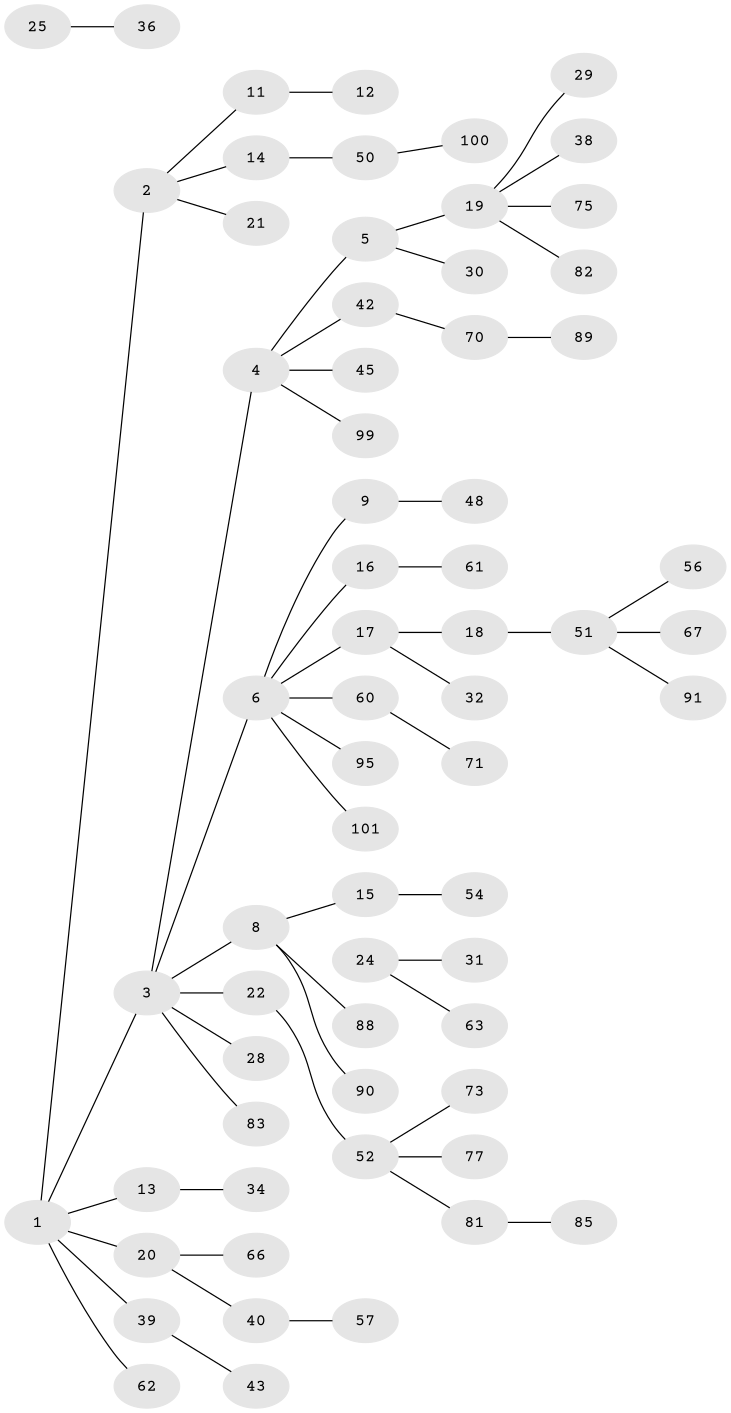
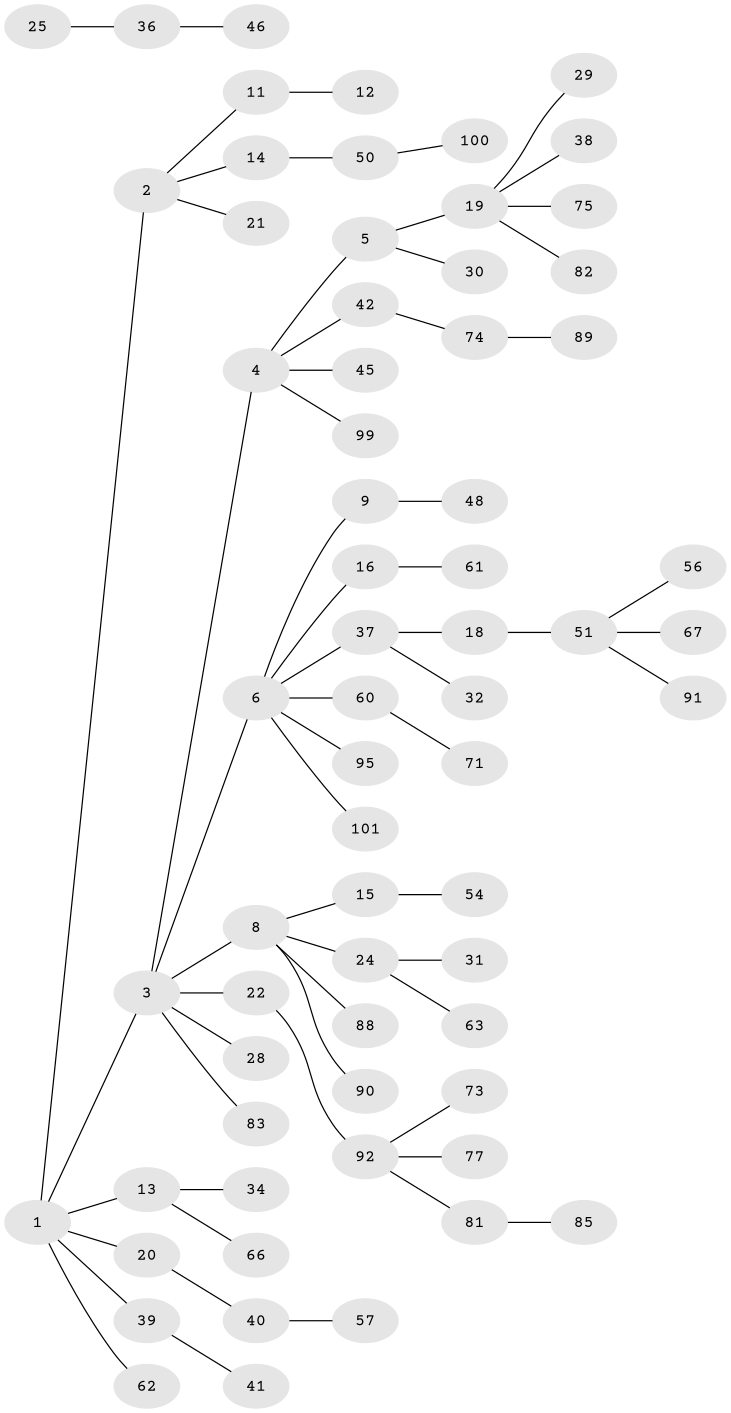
node "46": added
node "70": label "70" -> "74"
node "17": label "17" -> "37"
edge "8" -- "24": added
node "52": label "52" -> "92"
edge "20" -- "66": now "13" -- "66"
node "43": label "43" -> "41"
